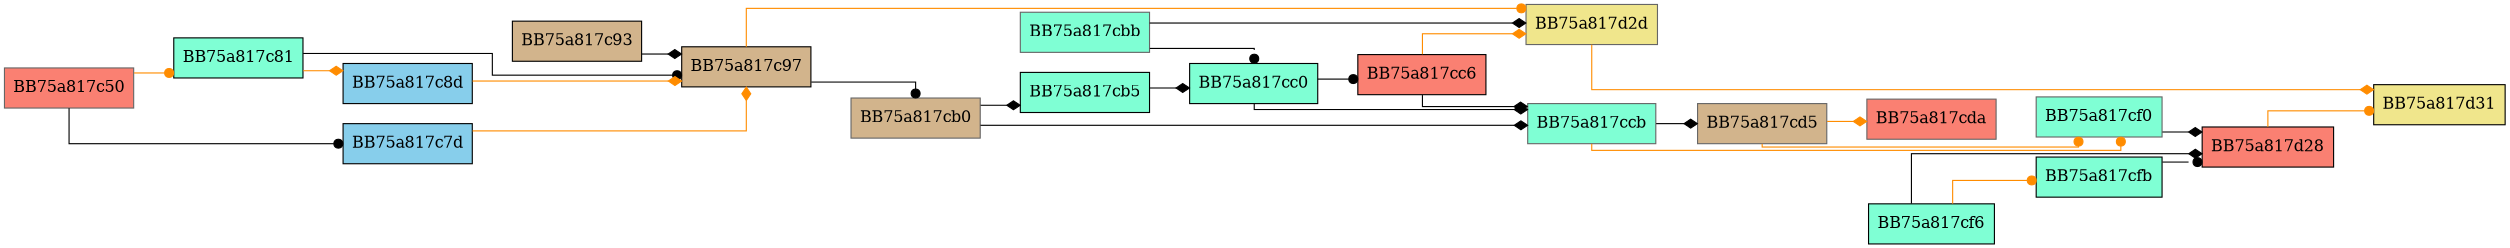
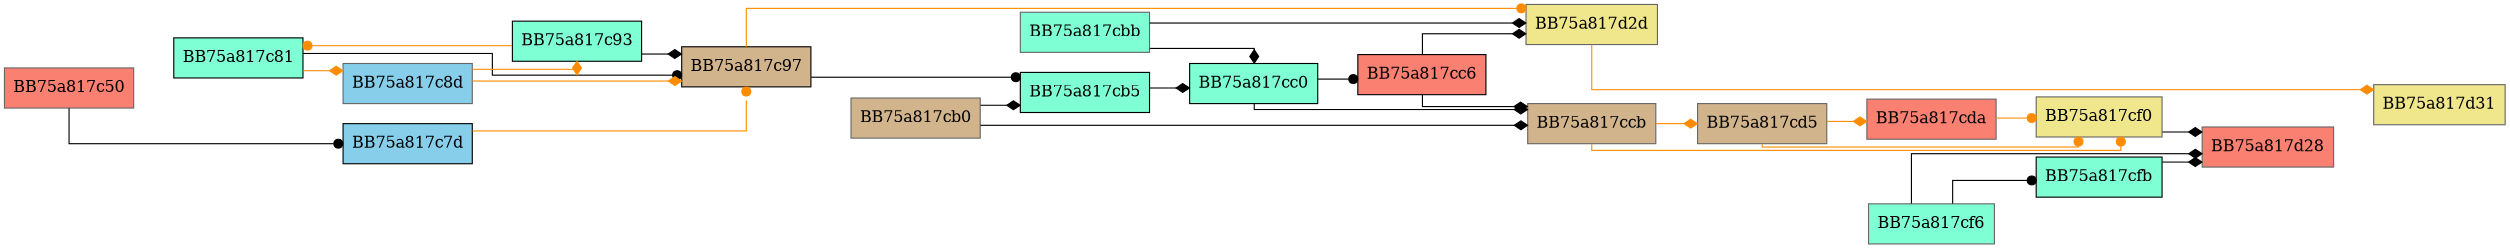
edge "BB75a817cc6" -> "BB75a817d2d": color darkorange -> black
node "BB75a817c93": fillcolor tan -> aquamarine
edge "BB75a817cbb" -> "BB75a817cc0": arrowhead dot -> diamond
edge "BB75a817c8d" -> "BB75a817c93": added
edge "BB75a817c50" -> "BB75a817c81": now "BB75a817c93" -> "BB75a817c81"
edge "BB75a817c97" -> "BB75a817cb0": now "BB75a817c97" -> "BB75a817cb5"
node "BB75a817c8d": color black -> gray40
node "BB75a817d31": color black -> gray40
edge "BB75a817d28" -> "BB75a817d31": removed
node "BB75a817cf0": fillcolor aquamarine -> khaki
edge "BB75a817cda" -> "BB75a817cf0": added
node "BB75a817ccb": fillcolor aquamarine -> tan
edge "BB75a817ccb" -> "BB75a817cd5": color black -> darkorange
edge "BB75a817c7d" -> "BB75a817c97": arrowhead diamond -> dot
node "BB75a817d28": color black -> gray40
edge "BB75a817cfb" -> "BB75a817d28": arrowhead dot -> diamond
edge "BB75a817cf6" -> "BB75a817cfb": color darkorange -> black
node "BB75a817cf6": color black -> gray40
